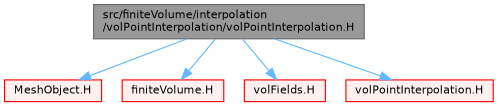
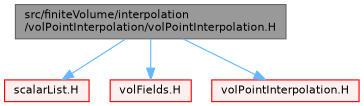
node "MeshObject.H": removed
node "finiteVolume.H": label "finiteVolume.H" -> "scalarList.H"
